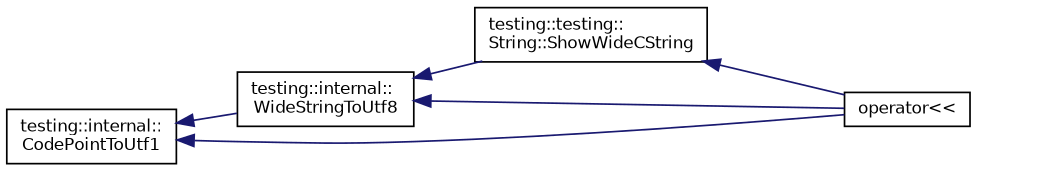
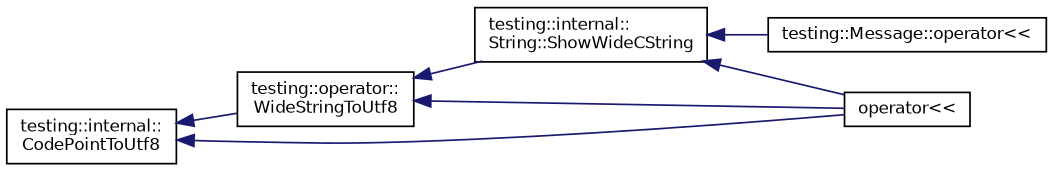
node "testing::testing:: String::ShowWideCString": label "testing::testing:: String::ShowWideCString" -> "testing::internal:: String::ShowWideCString"
node "testing::Message::operator<<": added
node "testing::internal:: WideStringToUtf8": label "testing::internal:: WideStringToUtf8" -> "testing::operator:: WideStringToUtf8"
node "testing::internal:: CodePointToUtf1": label "testing::internal:: CodePointToUtf1" -> "testing::internal:: CodePointToUtf8"
